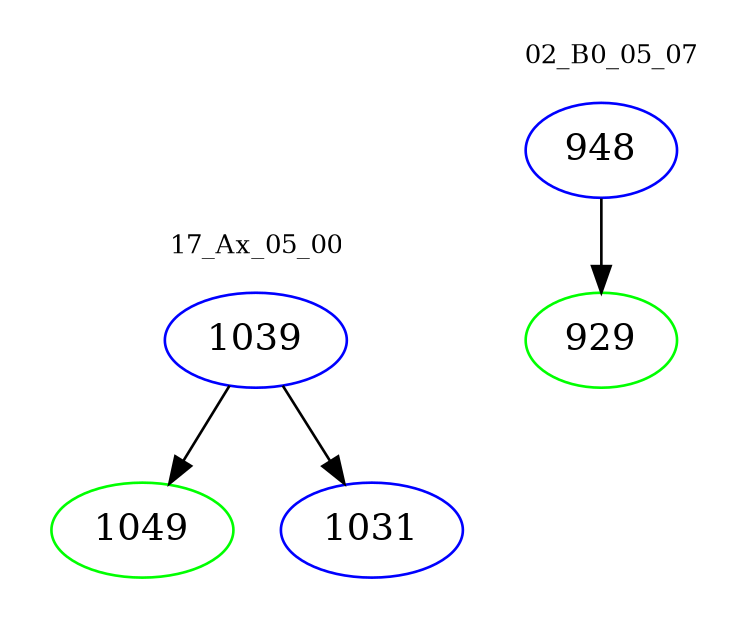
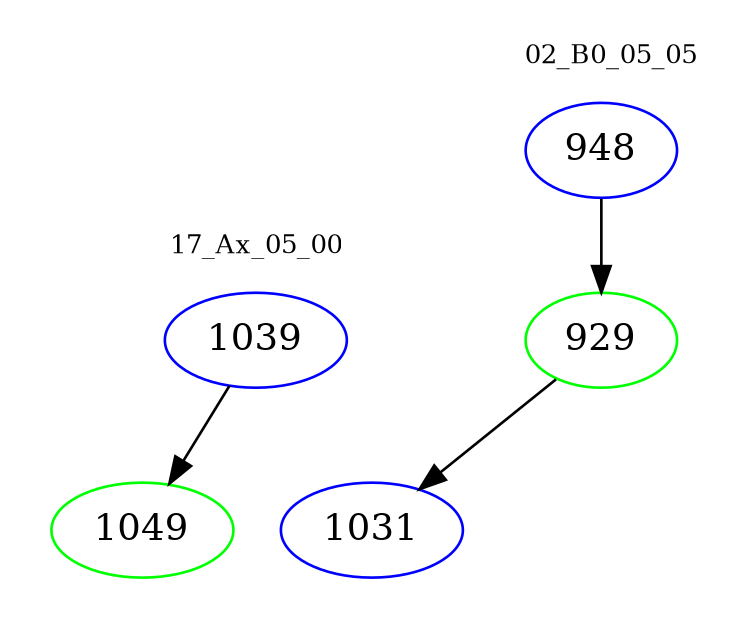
cluster "02_B0_05_07": label "02_B0_05_07" -> "02_B0_05_05"
edge "1039" -> "1031": now "929" -> "1031"
